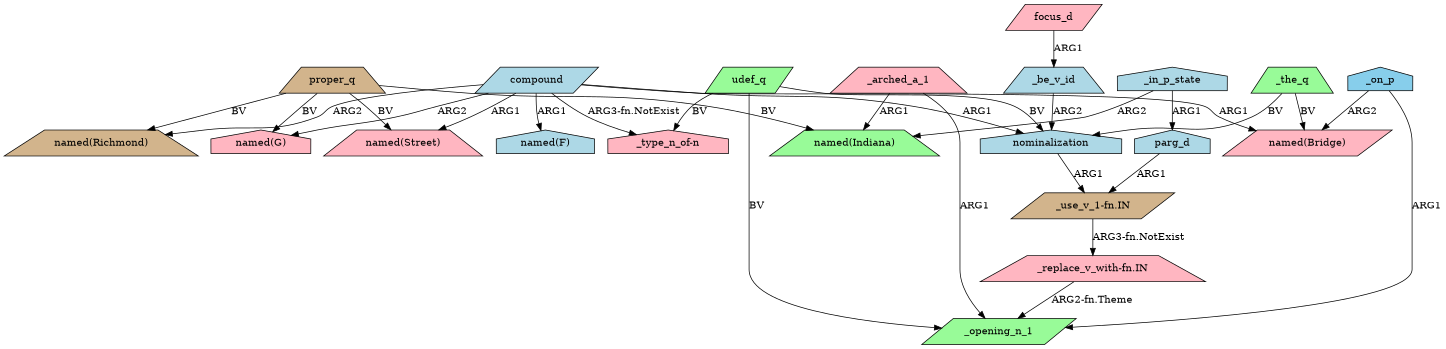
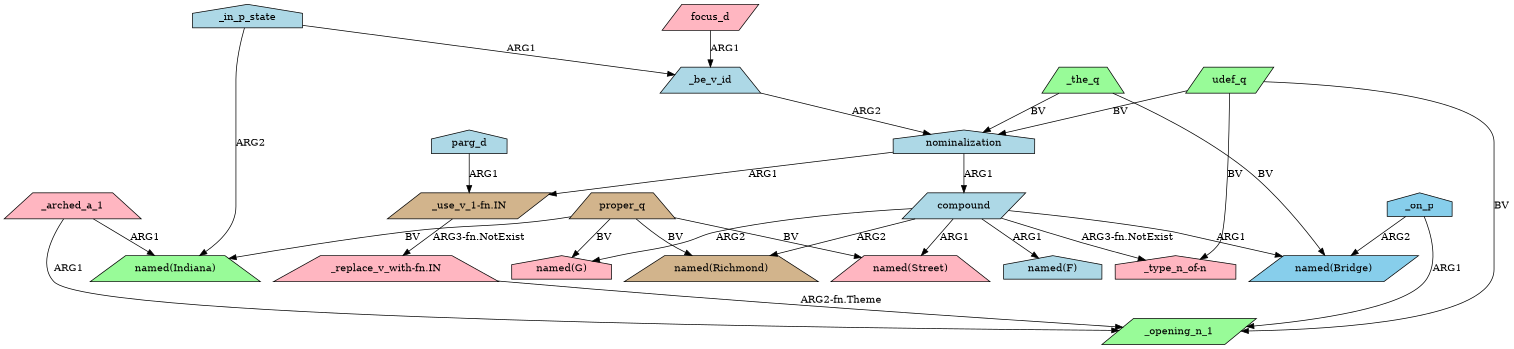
edge "compound" -> "nominalization": reversed
edge "_in_p_state" -> "parg_d": now "_in_p_state" -> "_be_v_id"
node "named(Bridge)": fillcolor lightpink -> skyblue
